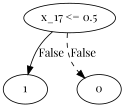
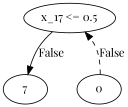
edge "x_17 <= 0.5" -> "0": reversed
node "1": label "1" -> "7"
